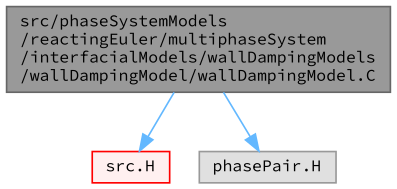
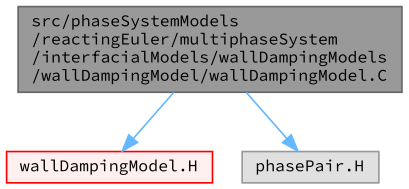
node "src.H": label "src.H" -> "wallDampingModel.H"
